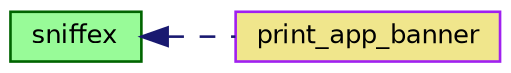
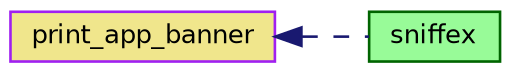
edge "print_app_banner" -> "sniffex": reversed
